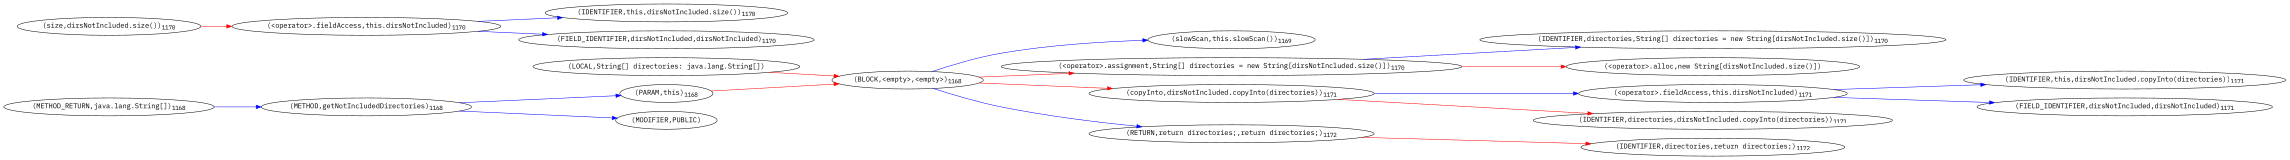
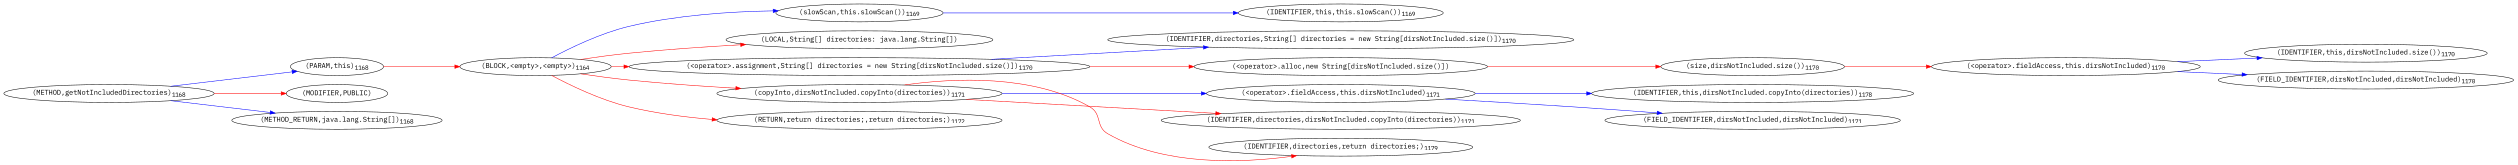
node "(IDENTIFIER,this,this.slowScan())": added
edge "(<operator>.alloc,new String[dirsNotIncluded.size()])" -> "(size,dirsNotIncluded.size())": added
edge "(LOCAL,String[] directories: java.lang.String[])" -> "(BLOCK,<empty>,<empty>)": reversed
node "(BLOCK,<empty>,<empty>)": text "1168" -> "1164"
node "(IDENTIFIER,this,dirsNotIncluded.copyInto(directories))": text "1171" -> "1178"
edge "(METHOD_RETURN,java.lang.String[])" -> "(METHOD,getNotIncludedDirectories)": reversed
edge "(BLOCK,<empty>,<empty>)" -> "(RETURN,return directories;,return directories;)": color blue -> red
edge "(METHOD,getNotIncludedDirectories)" -> "(MODIFIER,PUBLIC)": color blue -> red
edge "(RETURN,return directories;,return directories;)" -> "(IDENTIFIER,directories,return directories;)": now "(copyInto,dirsNotIncluded.copyInto(directories))" -> "(IDENTIFIER,directories,return directories;)"
node "(IDENTIFIER,directories,return directories;)": text "1172" -> "1179"
